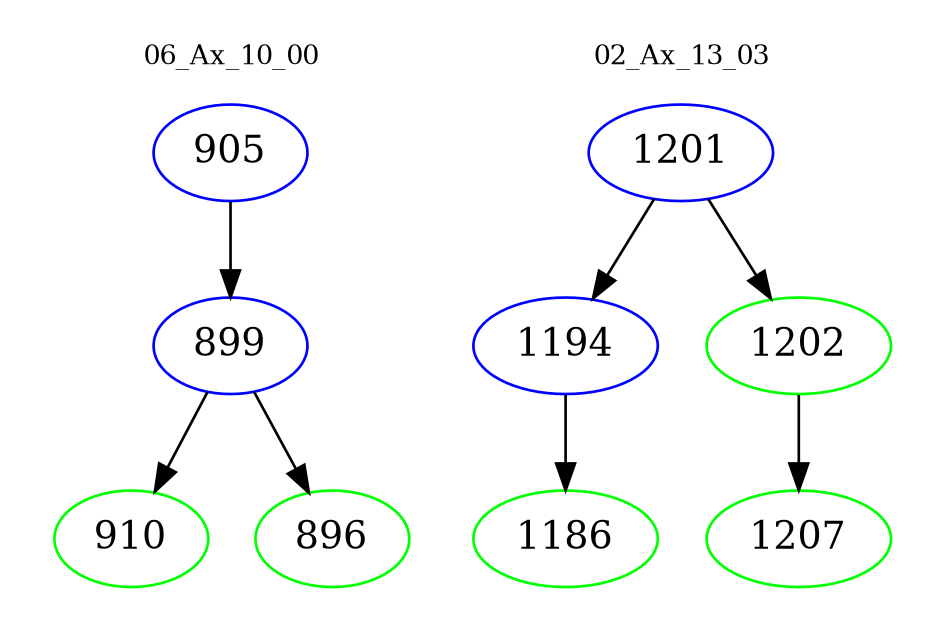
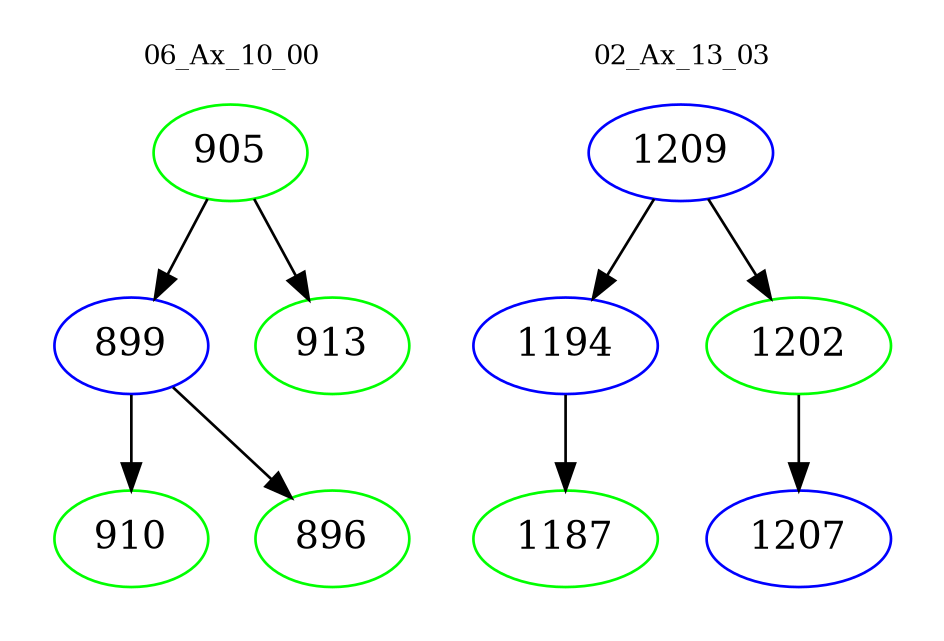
node "905": color blue -> green
node "1201": label "1201" -> "1209"
node "913": added
node "1186": label "1186" -> "1187"
node "1207": color green -> blue
